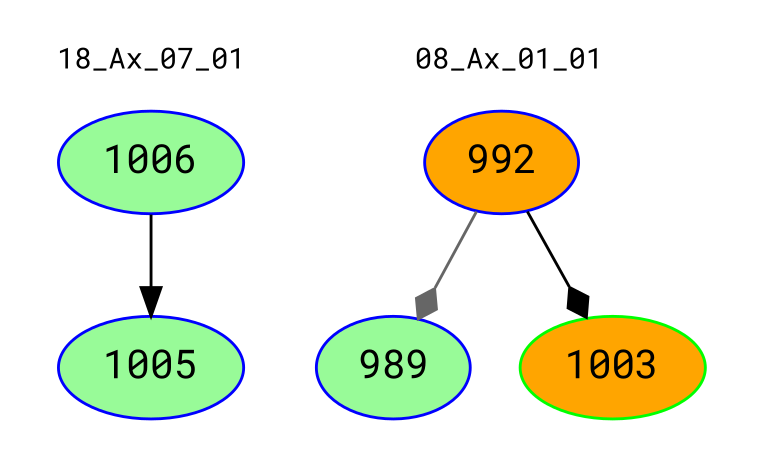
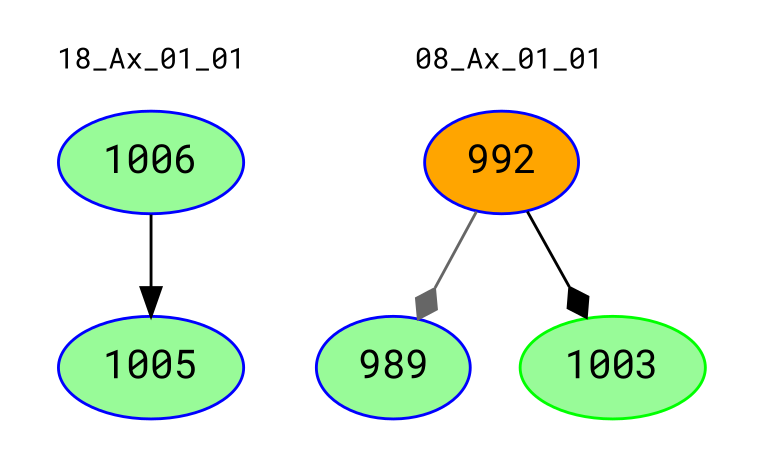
cluster "18_Ax_07_01": label "18_Ax_07_01" -> "18_Ax_01_01"
node "1003": fillcolor orange -> palegreen
